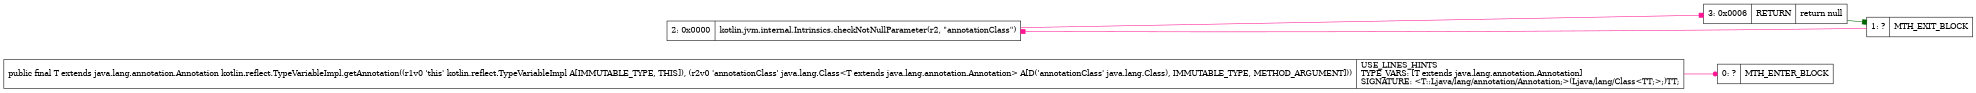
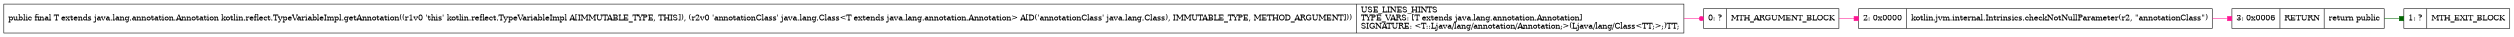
node "3: 0x0006": text "return null" -> "return public"
edge "1: ?" -> "2: 0x0000": now "0: ?" -> "2: 0x0000"
node "0: ?": text "MTH_ENTER_BLOCK" -> "MTH_ARGUMENT_BLOCK"
